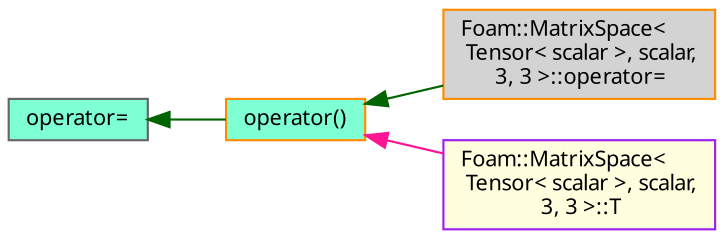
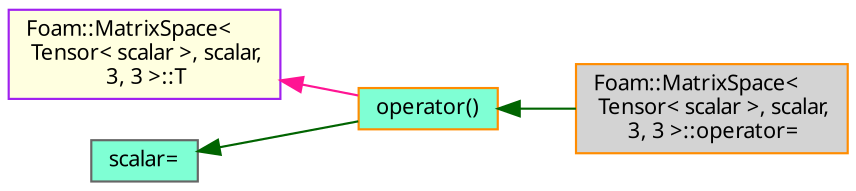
node "operator=": label "operator=" -> "scalar="
edge "Foam::MatrixSpace< Tensor< scalar >, scalar, 3, 3 >::T" -> "operator()": reversed
